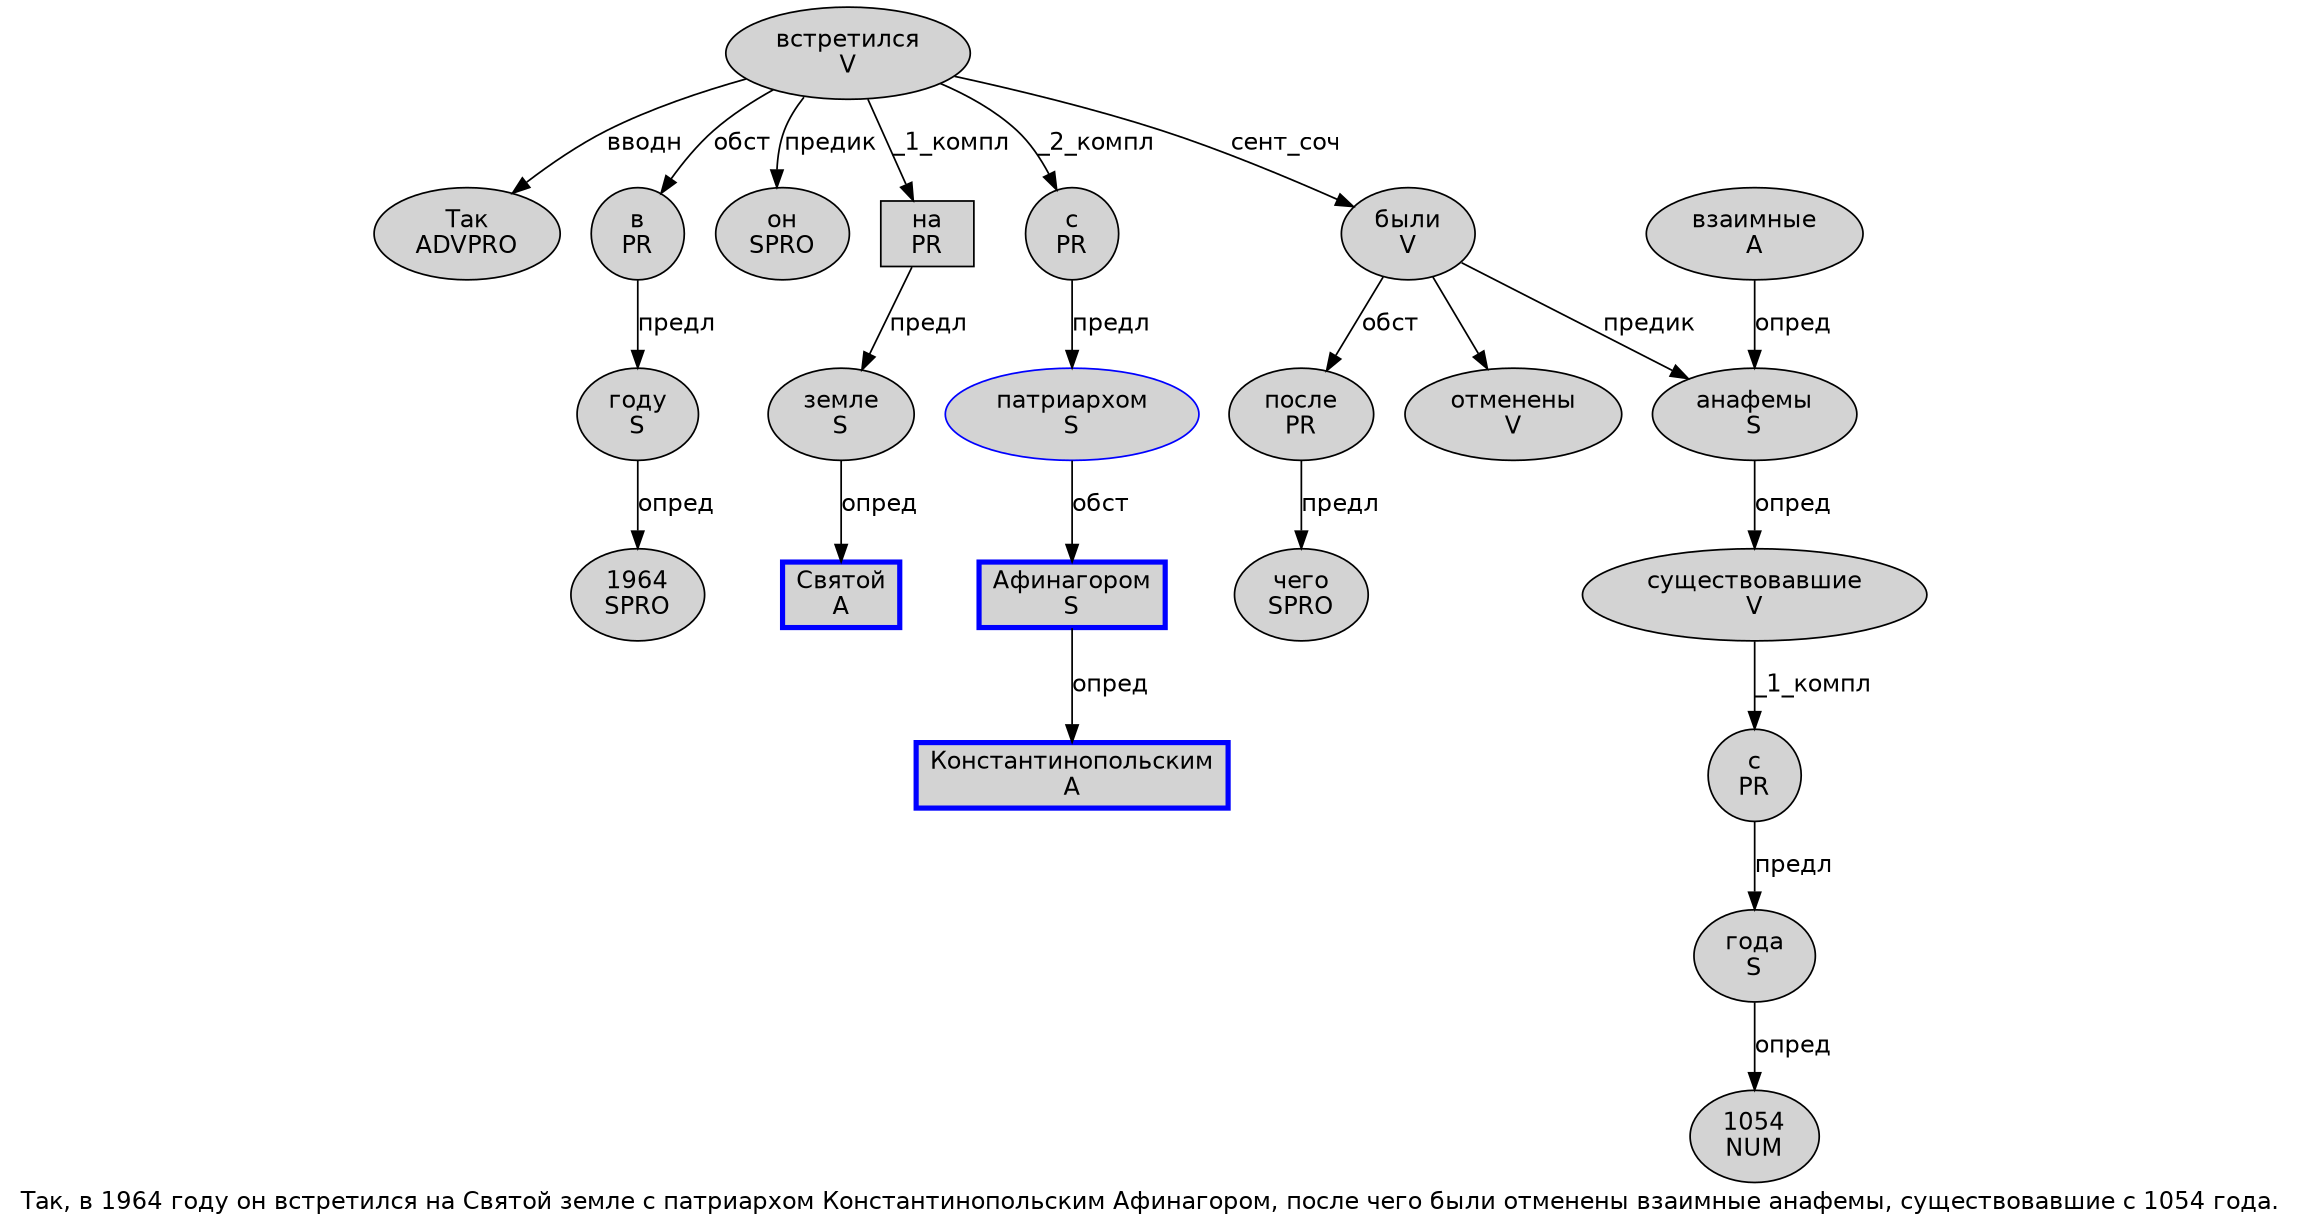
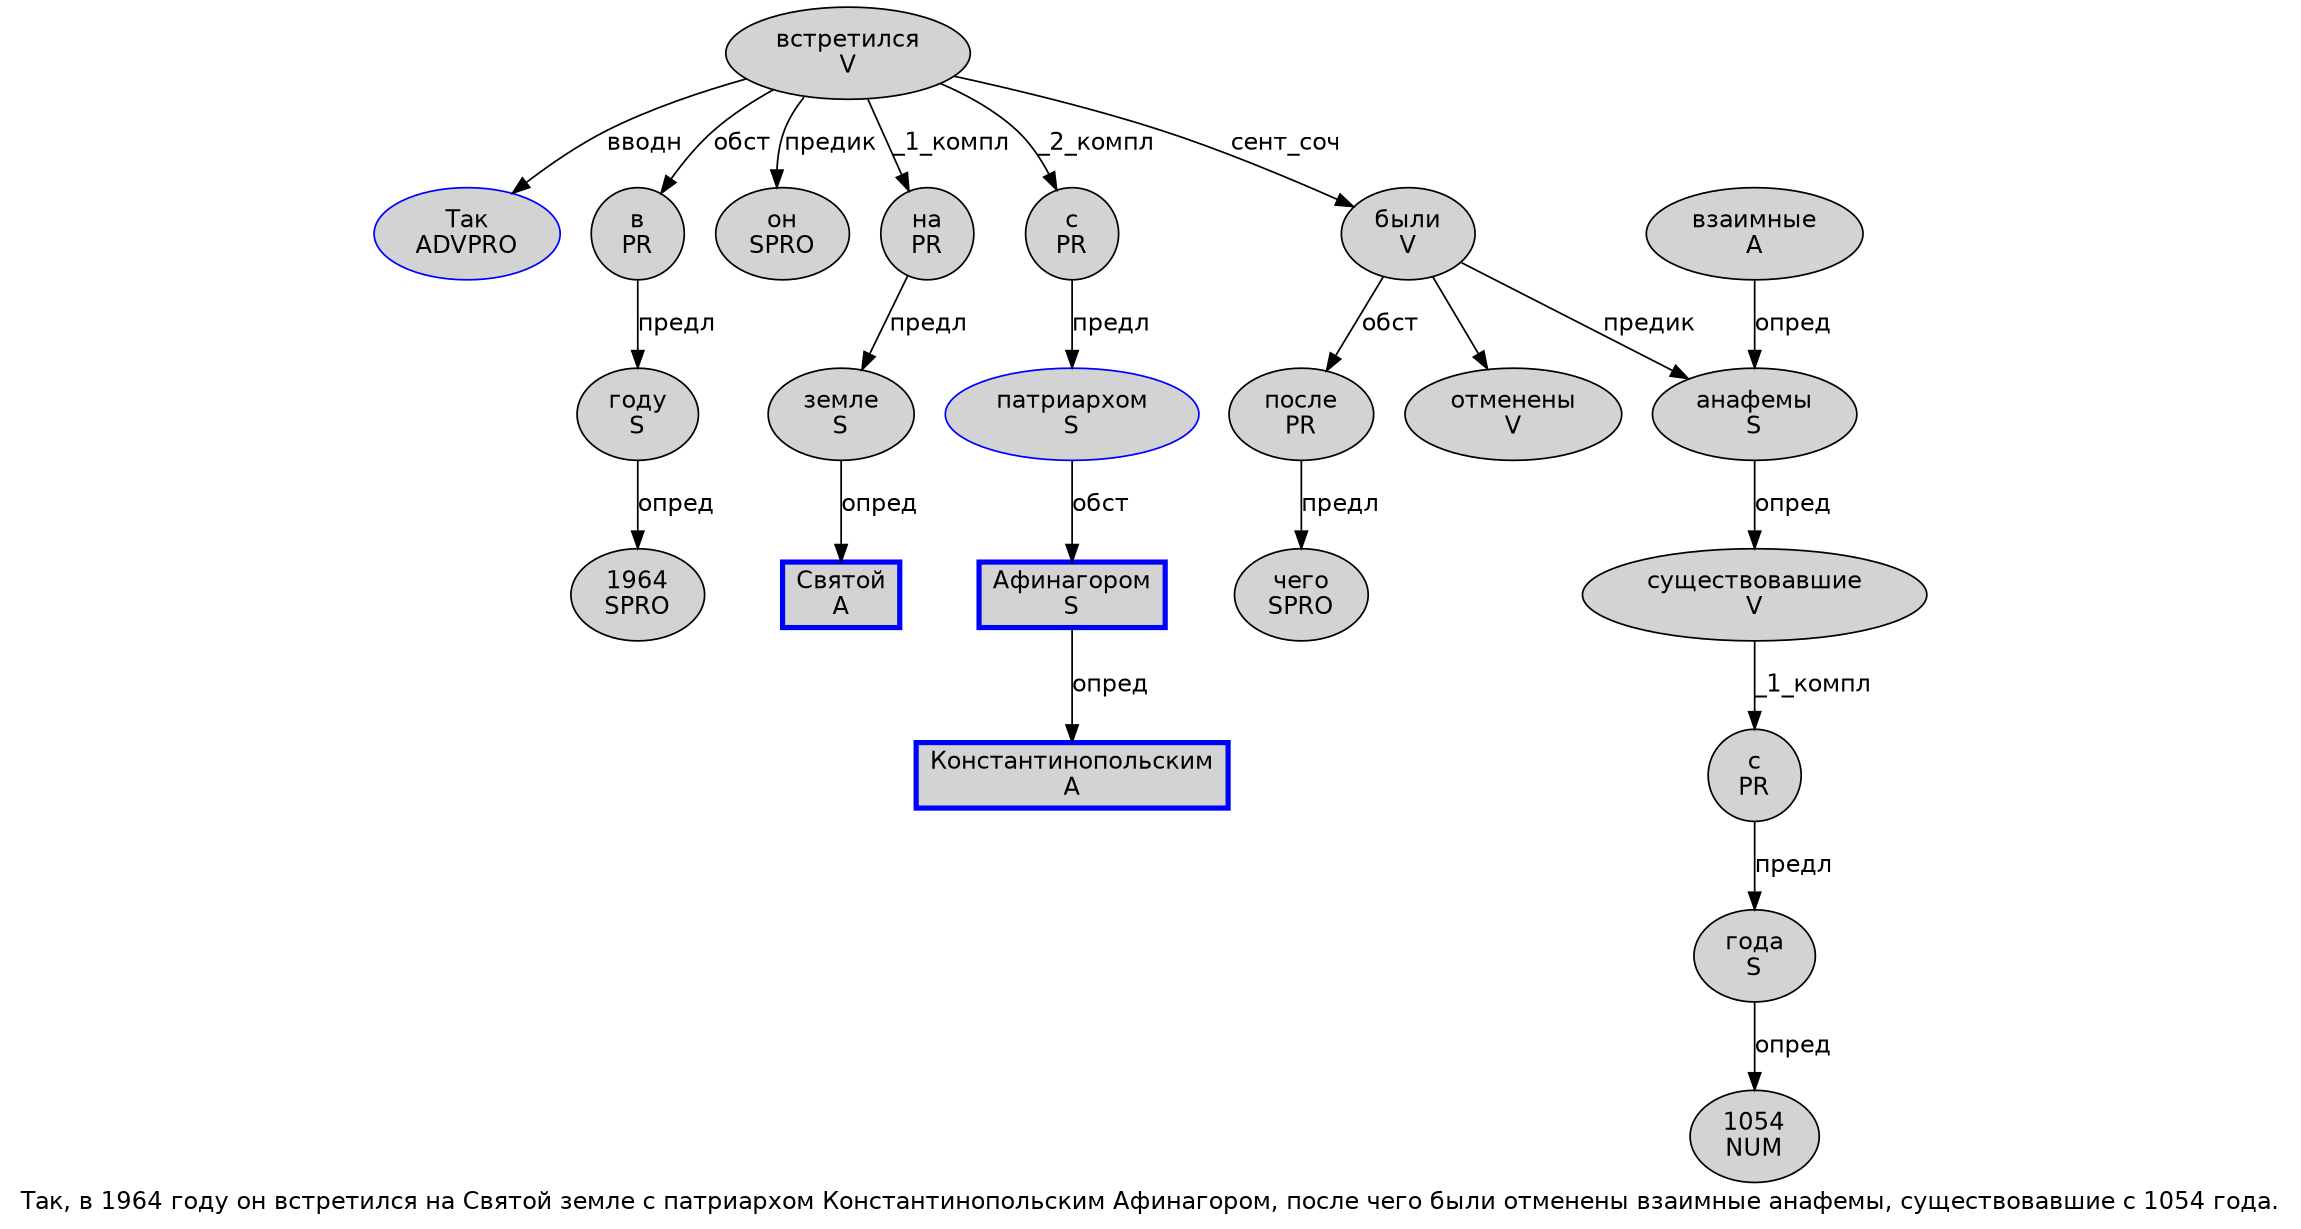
node "Так ADVPRO": color black -> blue
node "на PR": shape box -> ellipse
